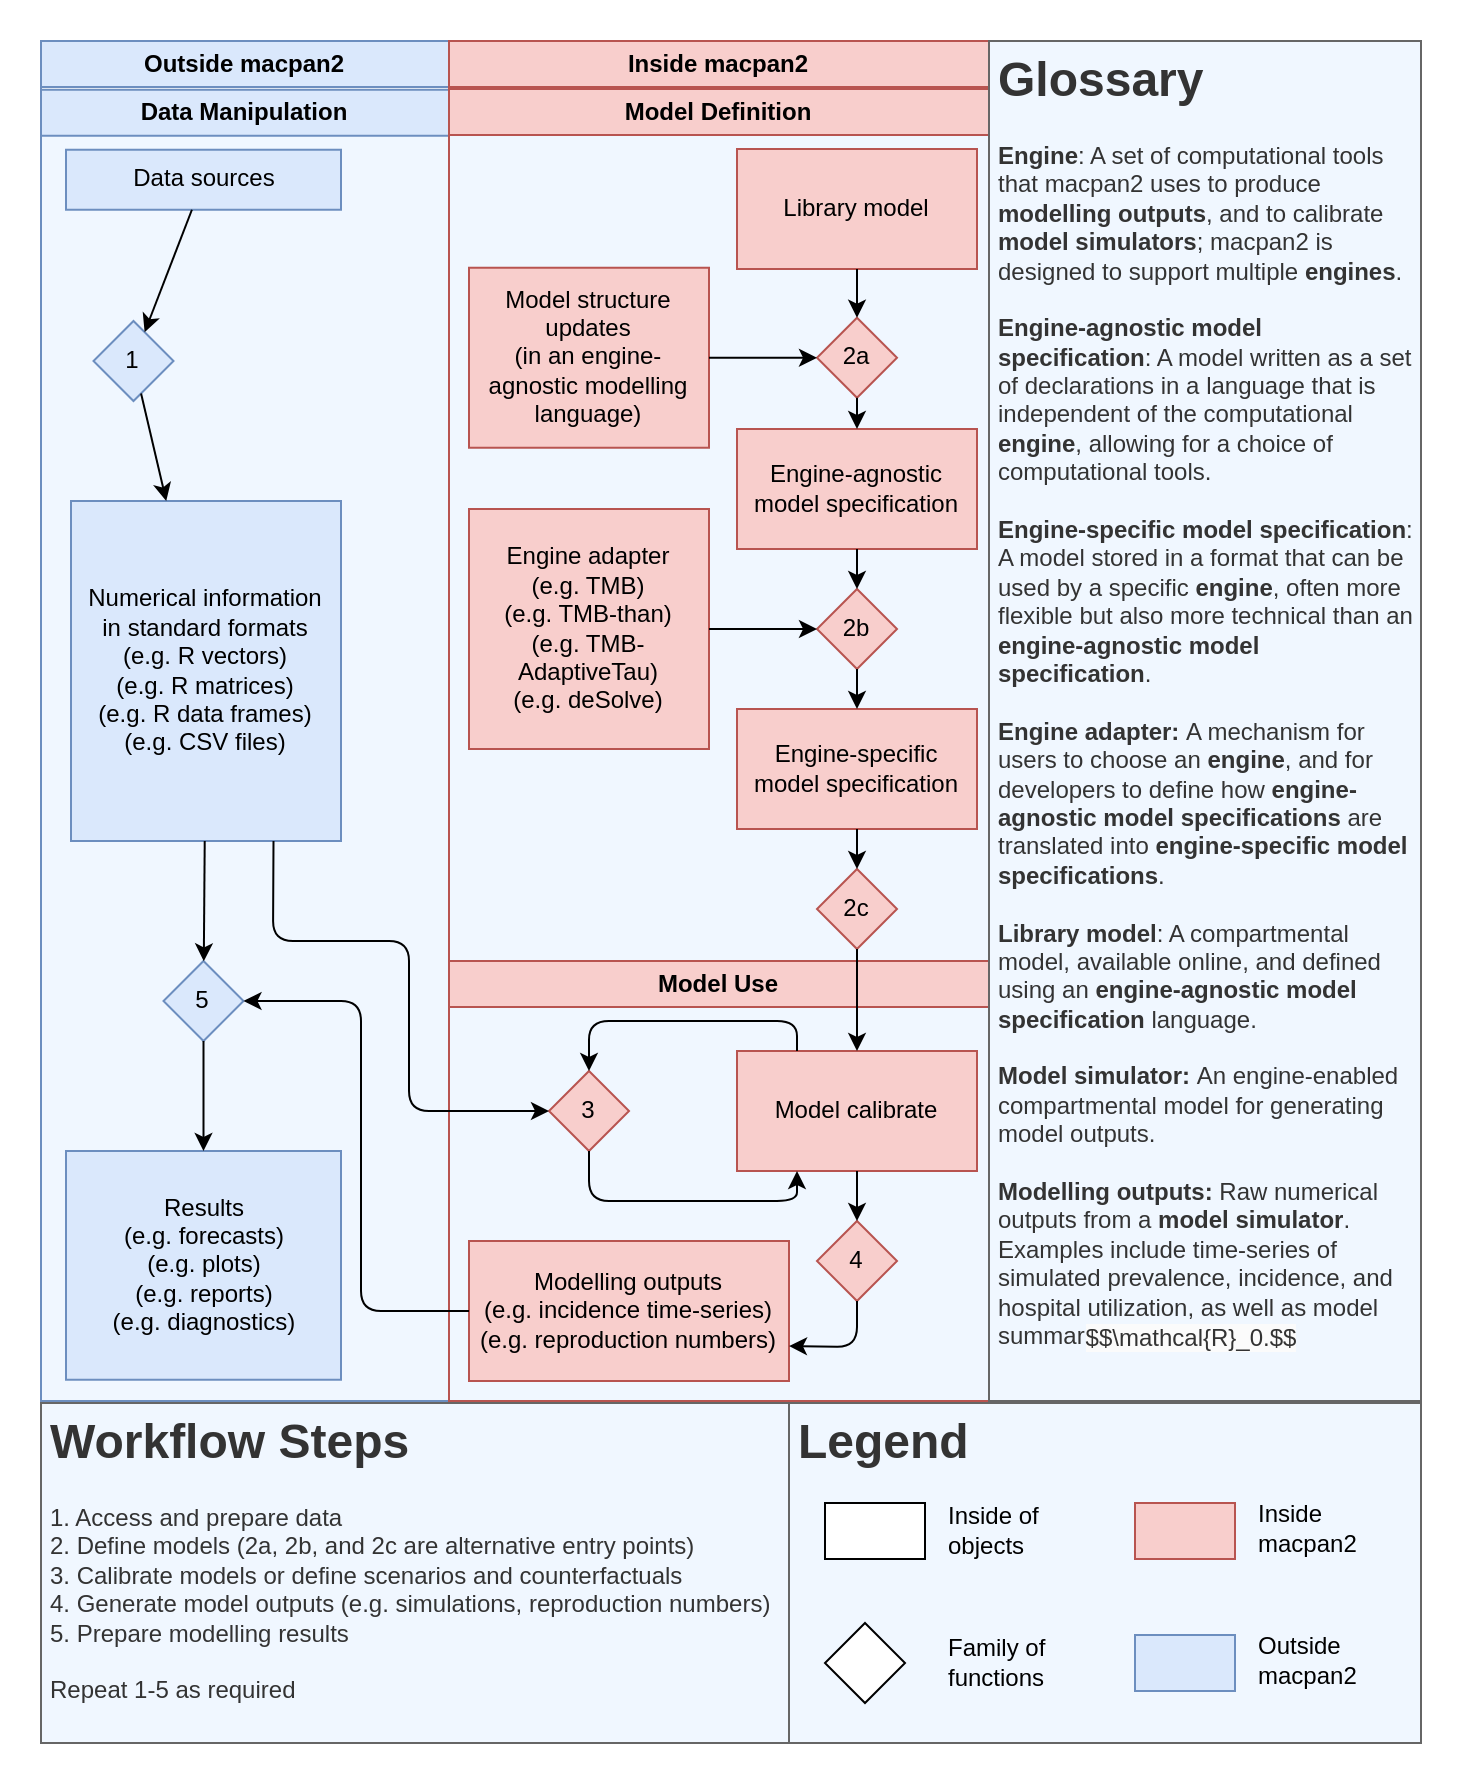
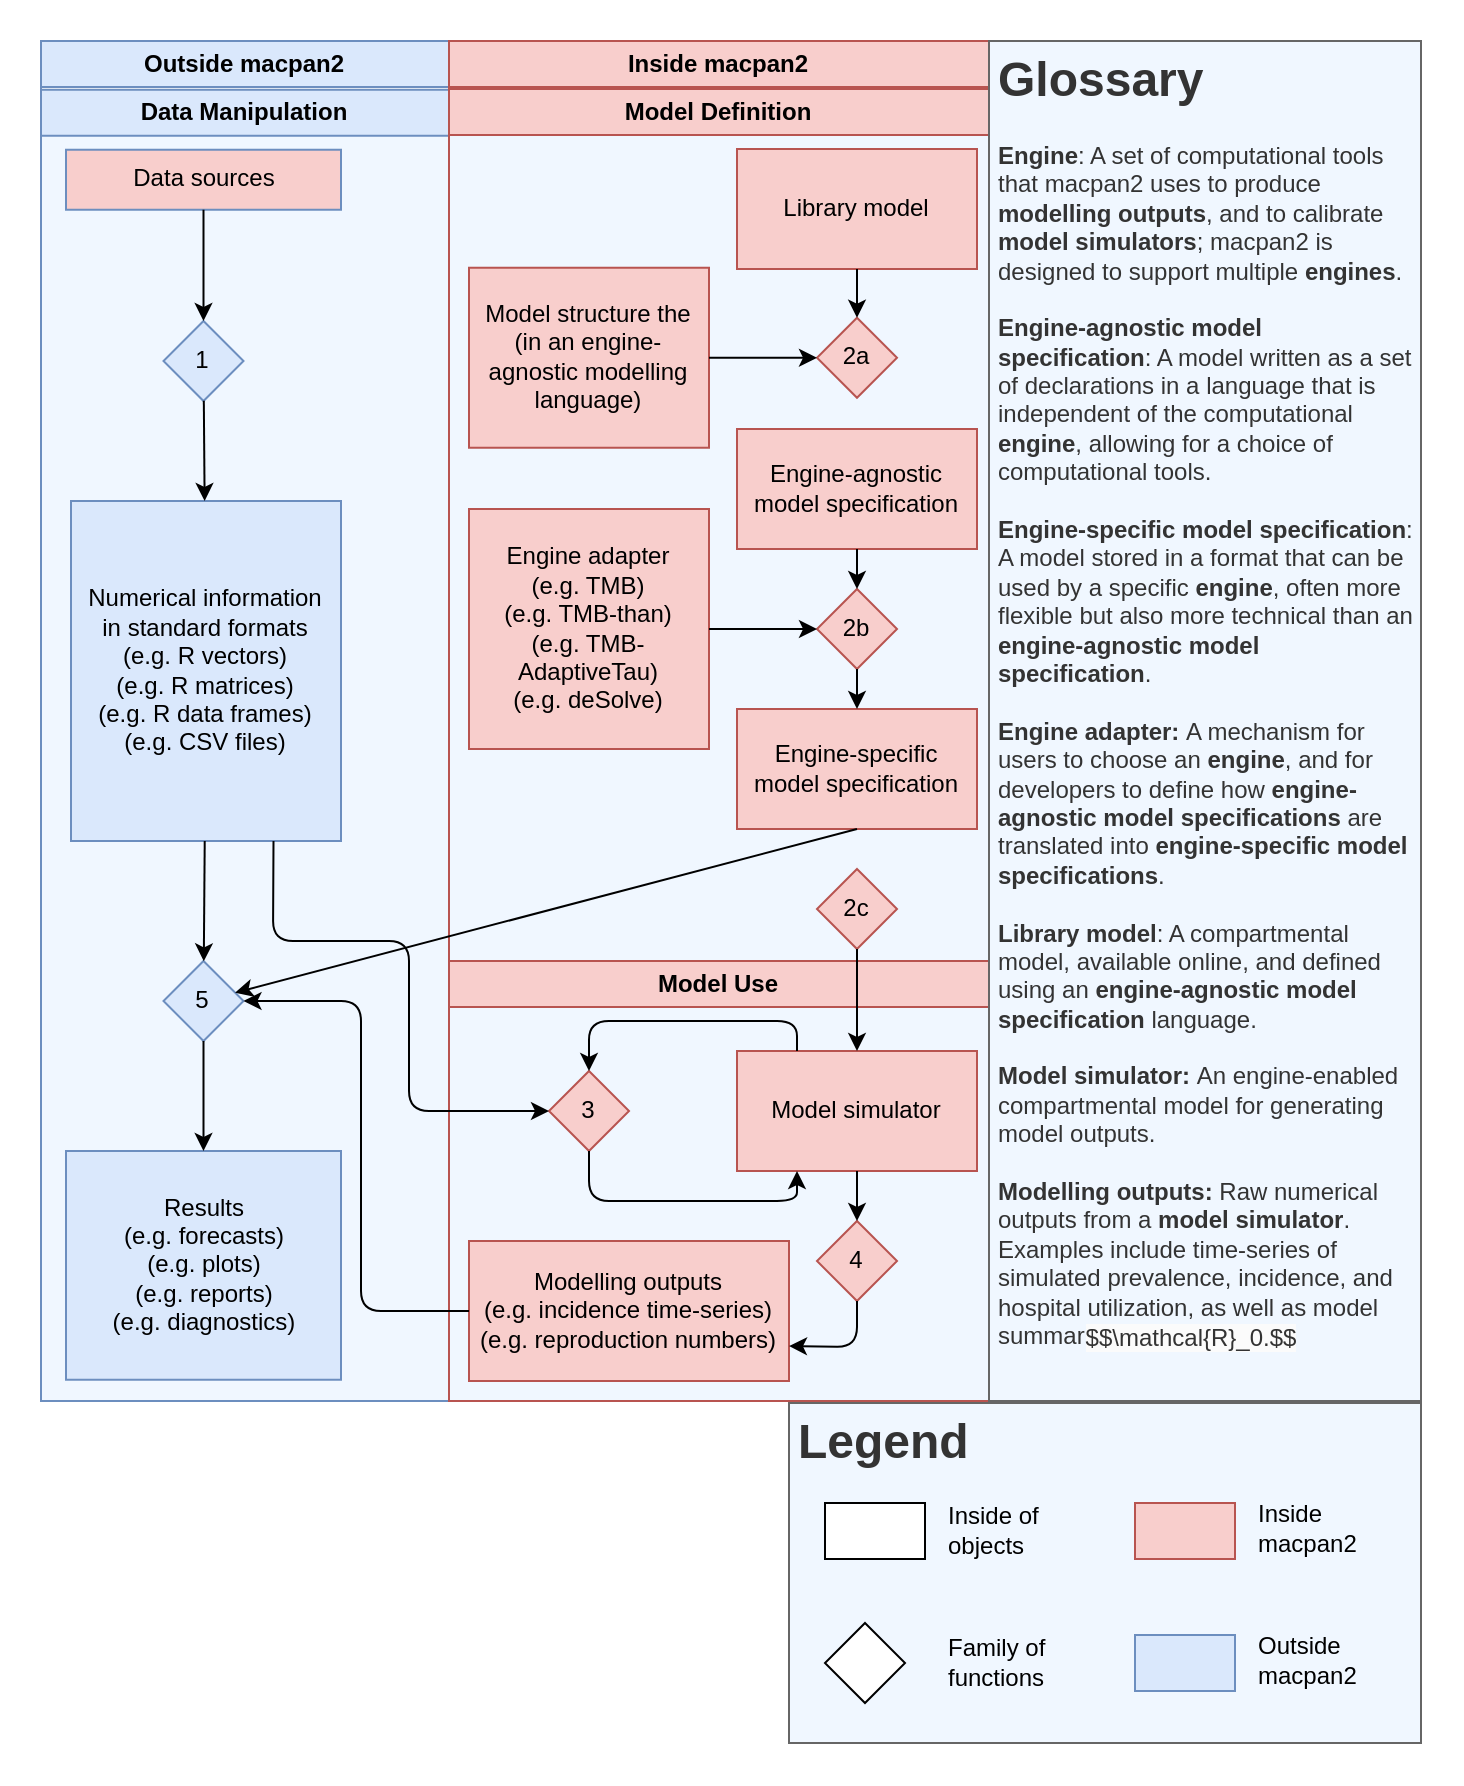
node "Data sources": fillcolor #dae8fc -> #f8cecc
node "Model structure updates (in an engine-agnostic modelling language)": label "Model structure updates (in an engine-agnostic modelling language)" -> "Model structure the (in an engine-agnostic modelling language)"
node "1": moved (134, 361) -> (204, 361)
edge "2a" -> "Engine-agnostic model specification": removed
edge "Engine-specific model specification" -> "2c": now "Engine-specific model specification" -> "5"
node "Model calibrate": label "Model calibrate" -> "Model simulator"
node "Workflow Steps 1. Access and prepare data 2. Define models (2a, 2b, and 2c are alternative entry points) 3. Calibrate models or define scenarios and counterfactuals 4. Generate model outputs (e.g. simulations, reproduction numbers) 5. Prepare modelling results Repeat 1-5 as required": removed
